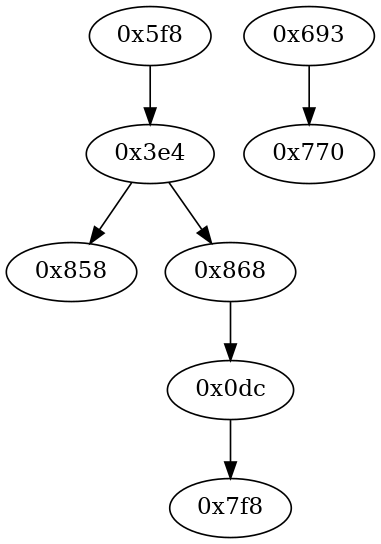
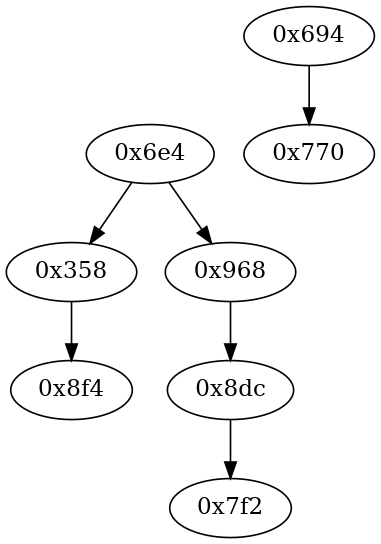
node "0x5f8": removed
node "0x693": label "0x693" -> "0x694"
node "0x3e4": label "0x3e4" -> "0x6e4"
node "0x858": label "0x858" -> "0x358"
node "0x868": label "0x868" -> "0x968"
node "0x8f4": added
node "0x0dc": label "0x0dc" -> "0x8dc"
node "0x7f8": label "0x7f8" -> "0x7f2"
